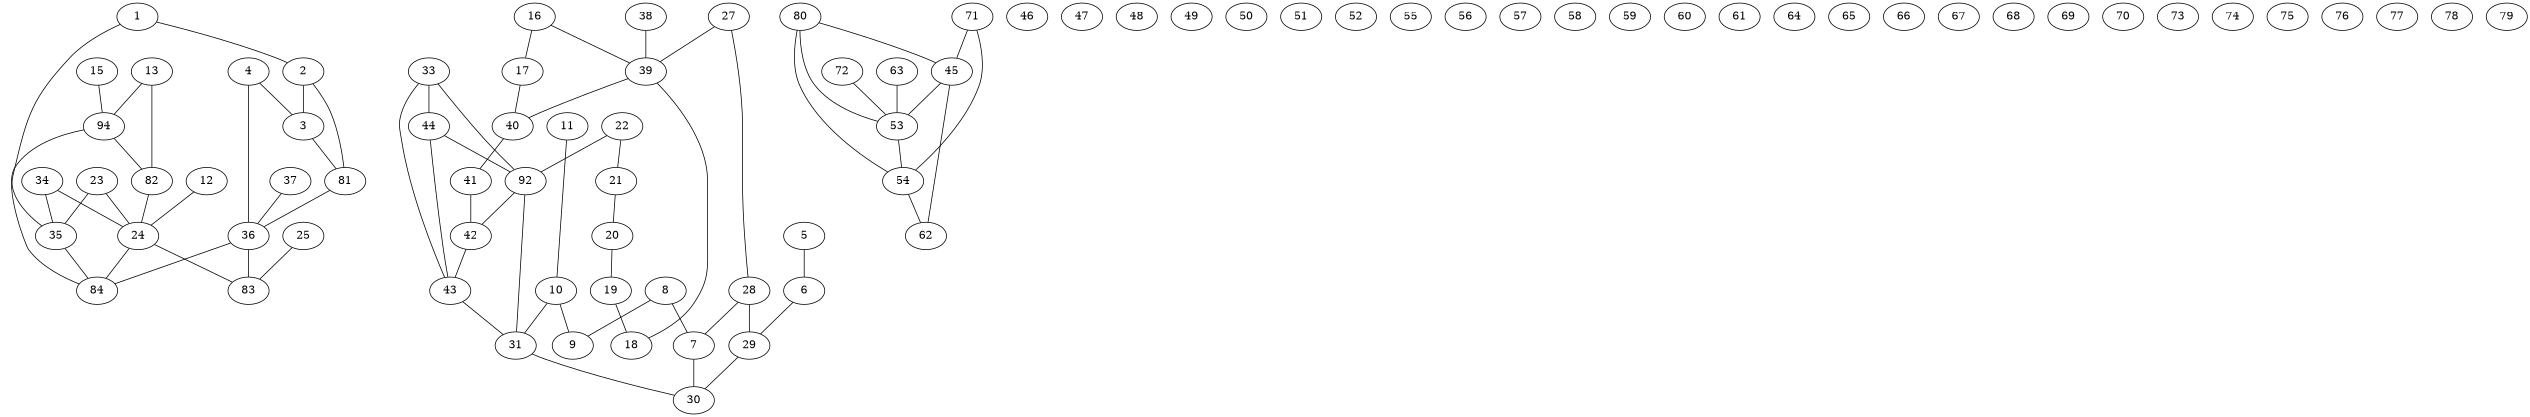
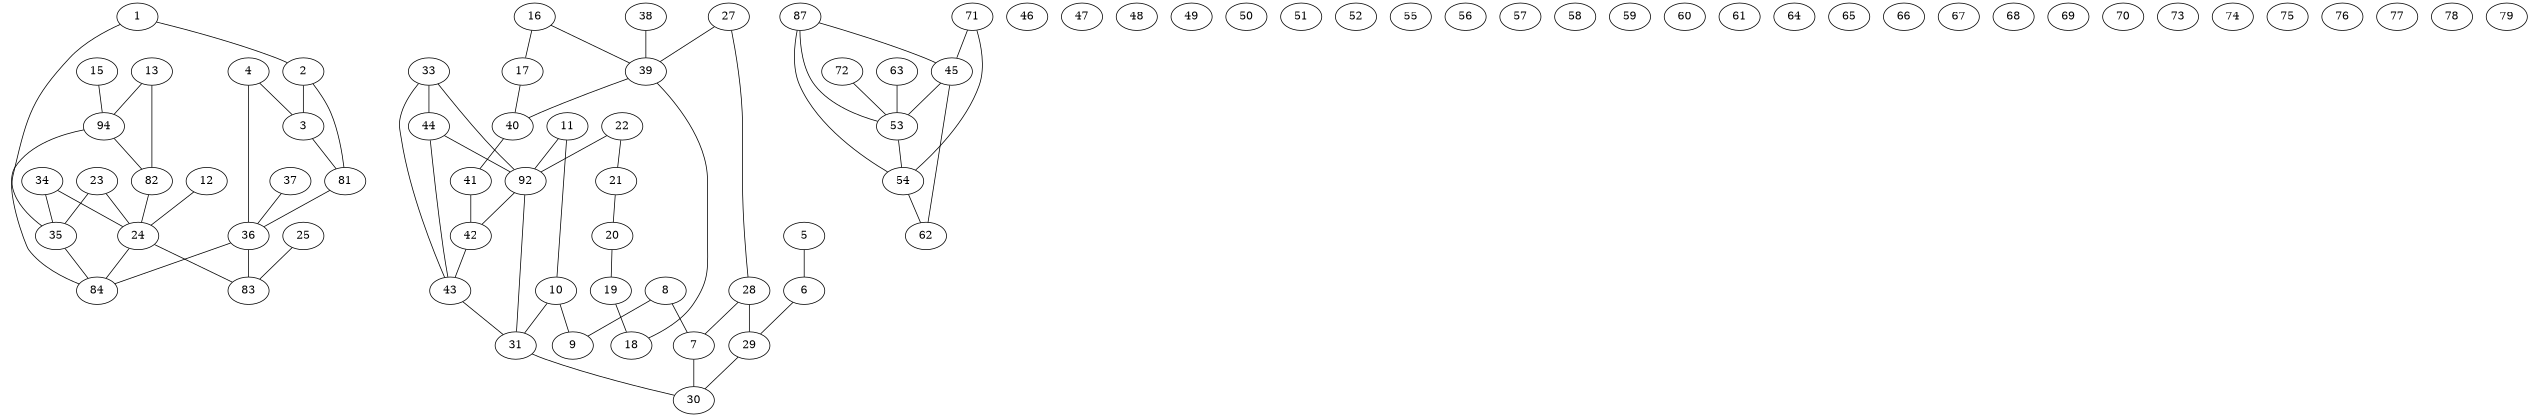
node "80": label "80" -> "87"
edge "11" -- "92": added
